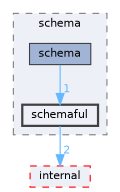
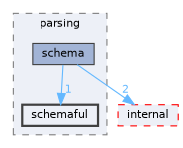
cluster "schema": label "schema" -> "parsing"
edge "schemaful" -> "internal": now "schema" -> "internal"
